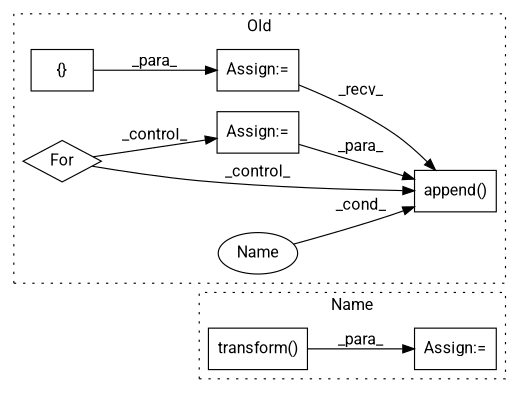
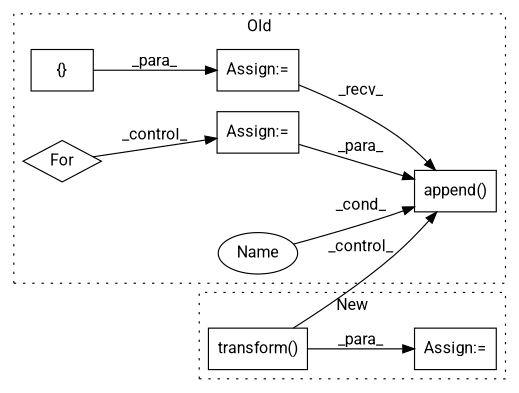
edge "For" -> "append()": now "transform()" -> "append()"
cluster "Name": label "Name" -> "New"
